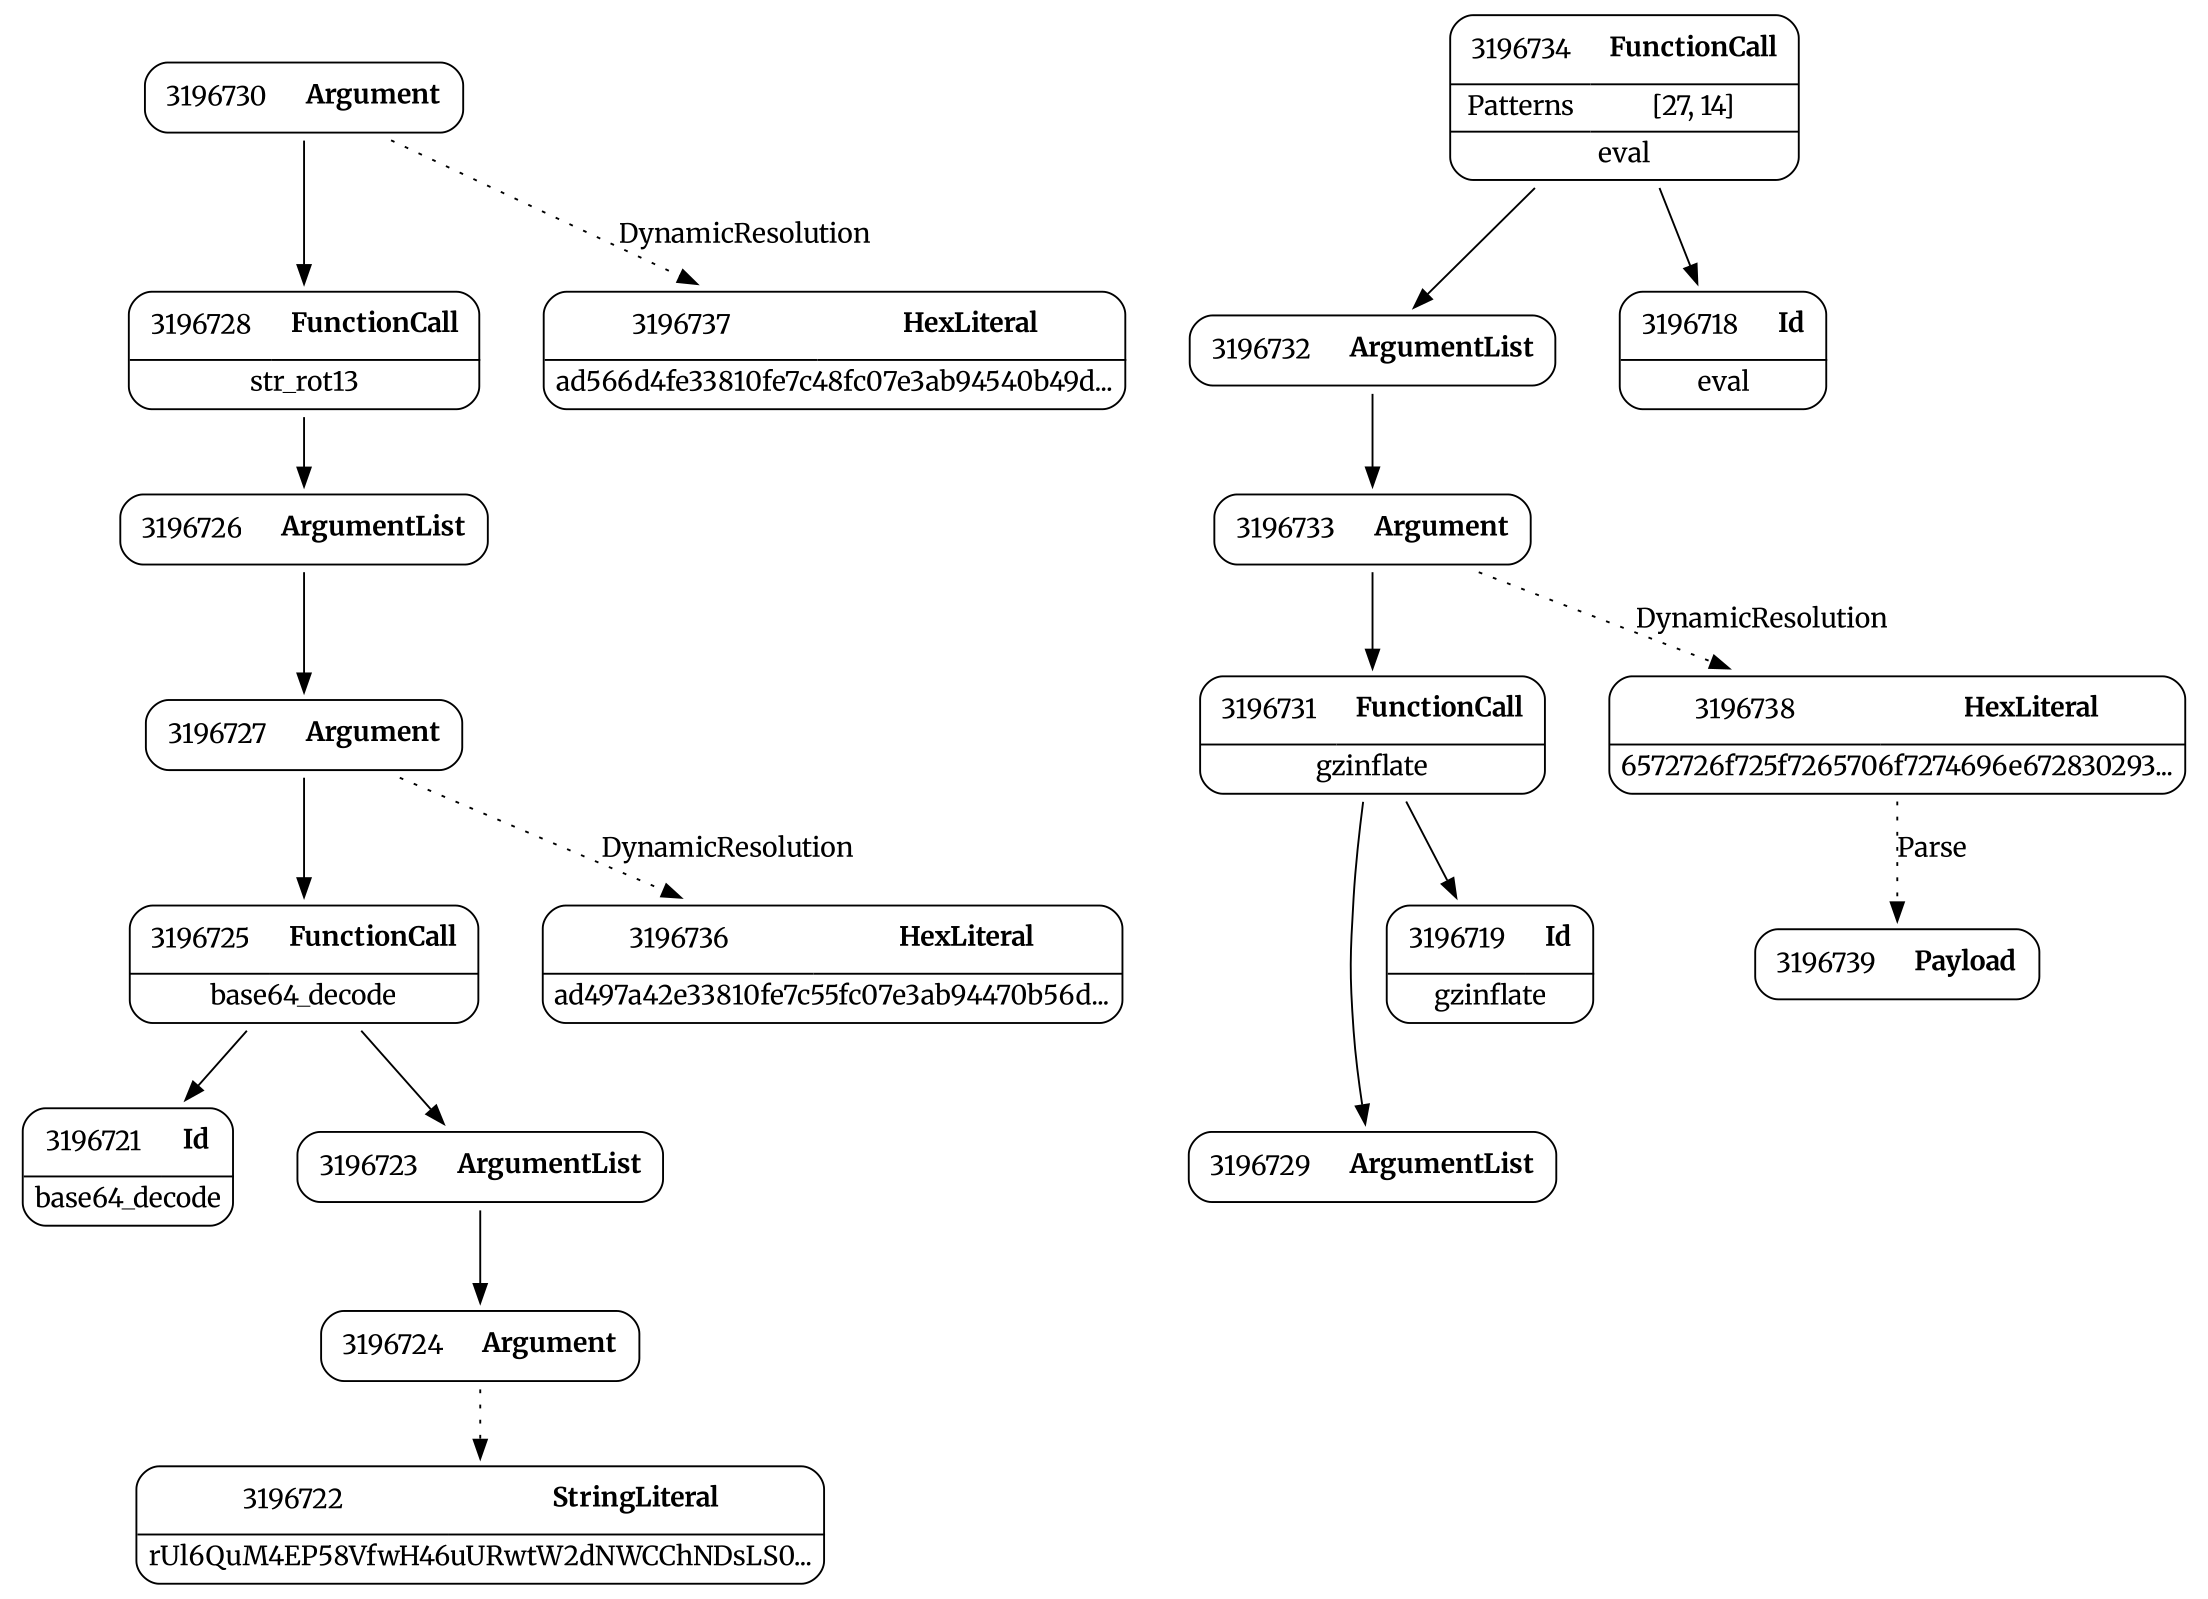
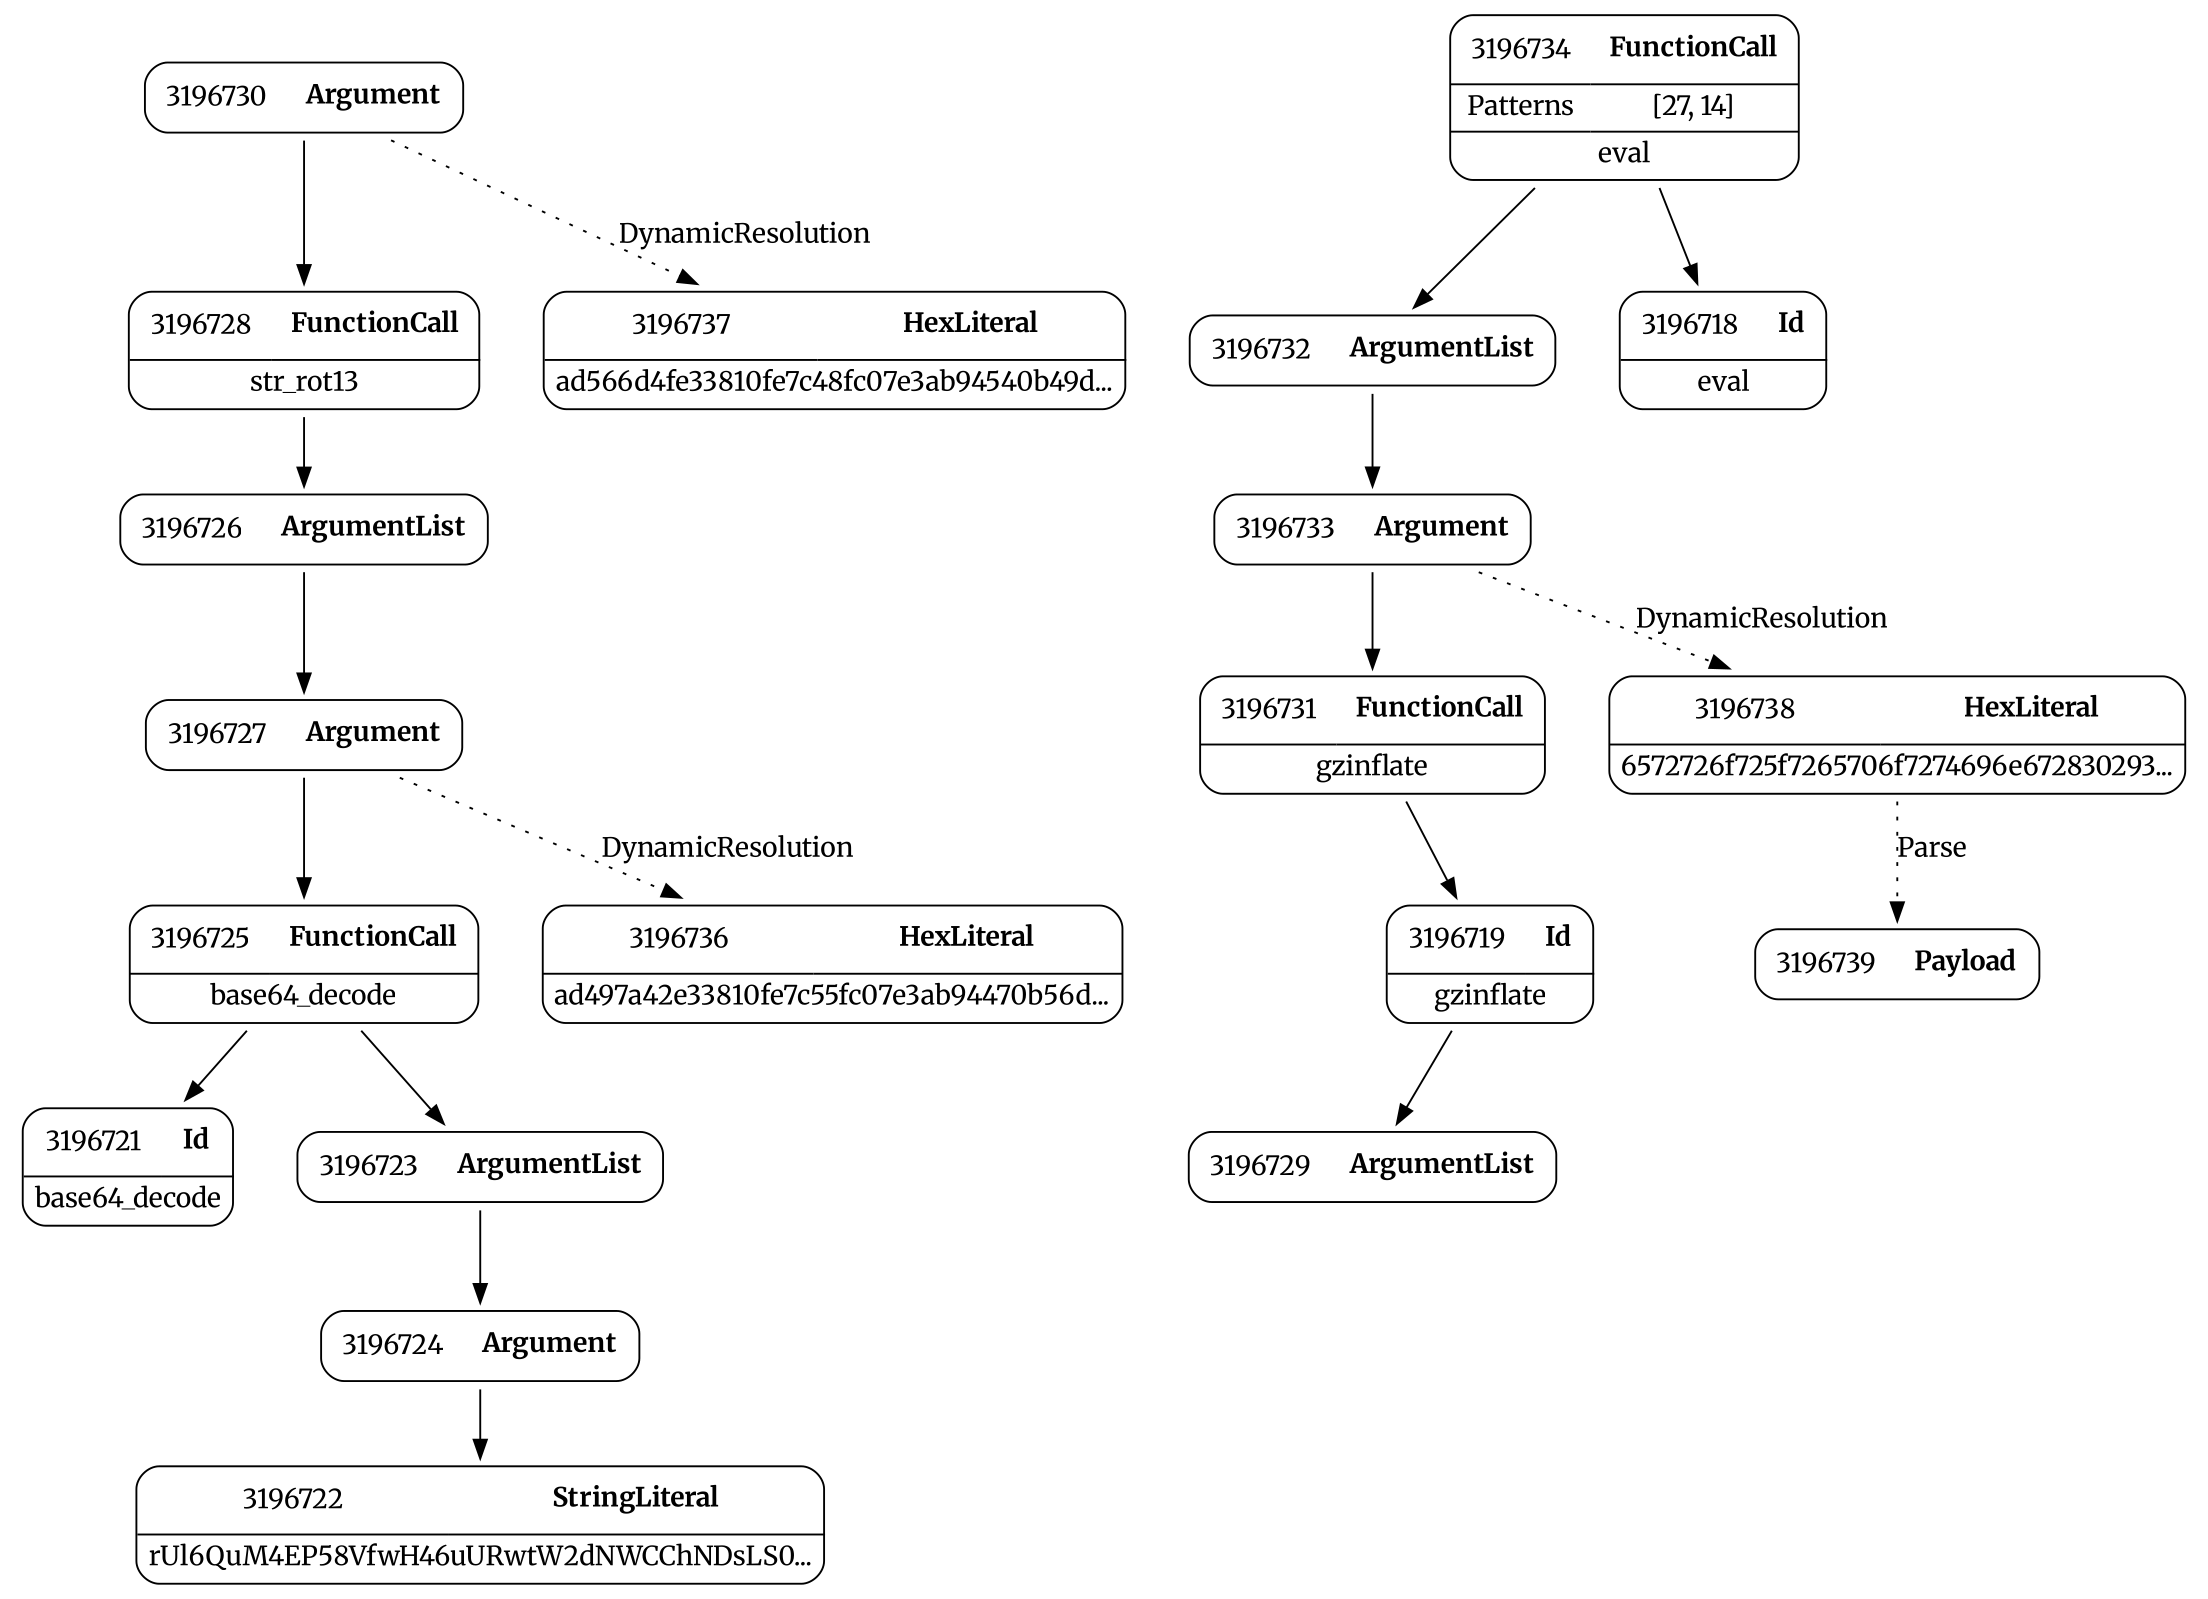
edge "3196731" -> "3196729": now "3196719" -> "3196729"
edge "3196724" -> "3196722": style dotted -> solid
